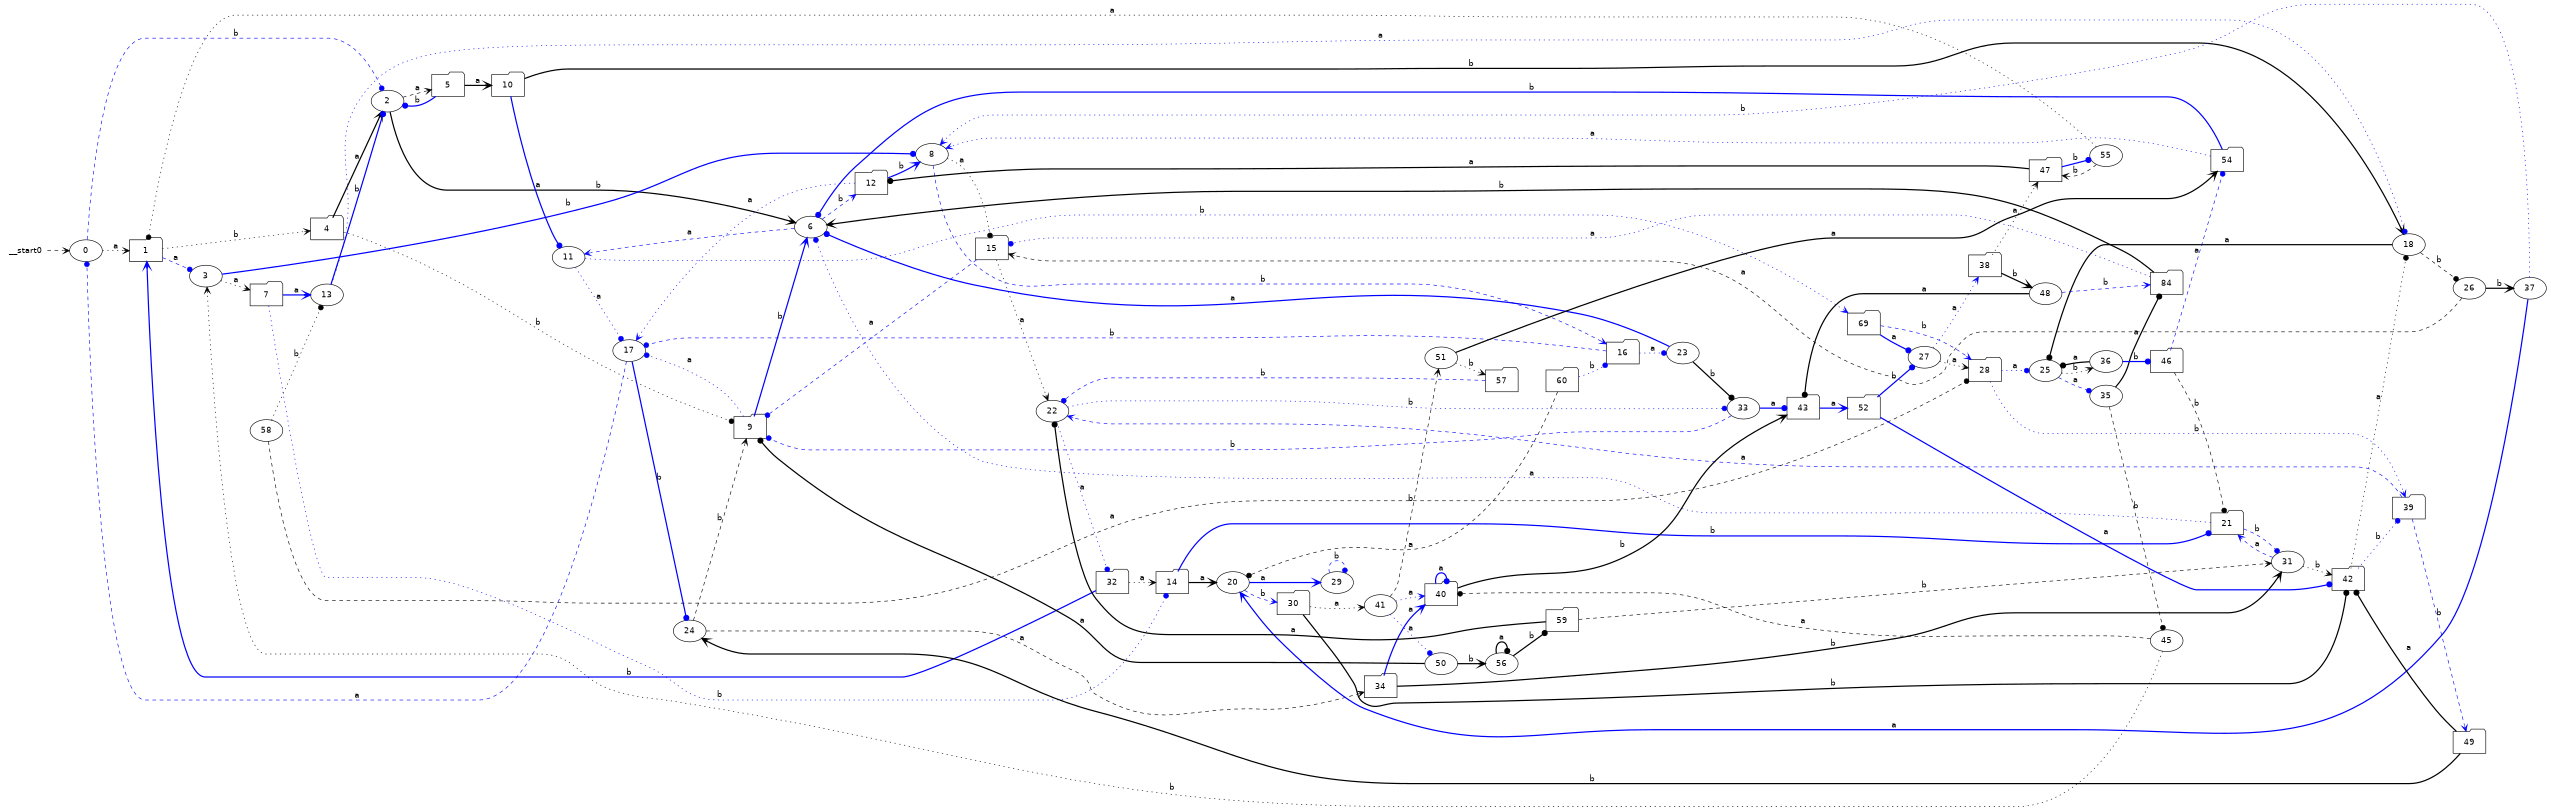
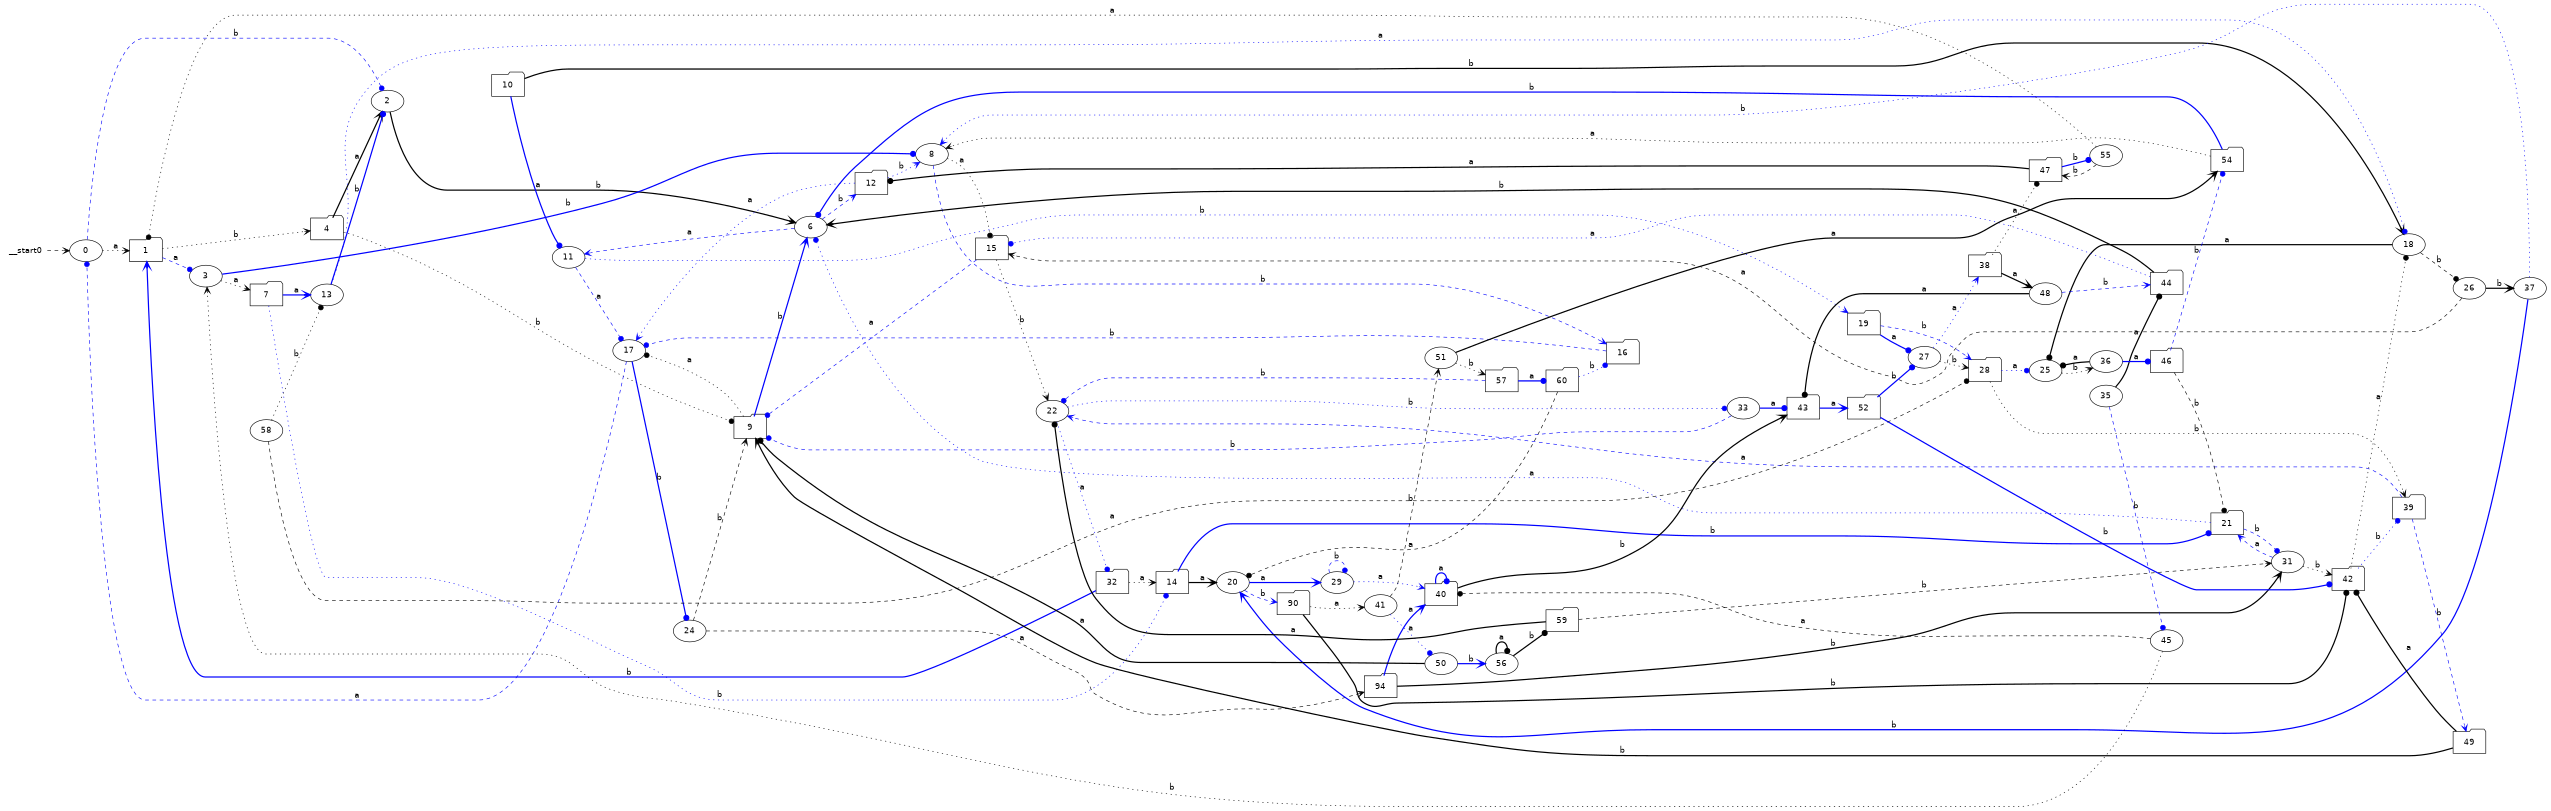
node "5": removed
edge "54" -> "8": color blue -> black
edge "12" -> "8": style bold -> dotted
edge "38" -> "47": arrowhead vee -> dot
edge "46" -> "54": label "a" -> "b"
edge "38" -> "48": label "b" -> "a"
node "84": label "84" -> "44"
edge "11" -> "17": style dotted -> dashed
edge "15" -> "22": label "a" -> "b"
node "69": label "69" -> "19"
node "23": removed
edge "36" -> "46": label "b" -> "a"
edge "27" -> "28": label "a" -> "b"
edge "9" -> "17": color blue -> black
edge "57" -> "60": added, label "a"
edge "25" -> "35": removed, label "a"
edge "28" -> "39": color blue -> black
edge "35" -> "45": color black -> blue
edge "52" -> "42": label "a" -> "b"
edge "41" -> "40": now "29" -> "40"
node "30": label "30" -> "90"
edge "50" -> "56": color black -> blue
node "34": label "34" -> "94"
edge "37" -> "20": label "a" -> "b"
edge "49" -> "24": now "49" -> "9"
